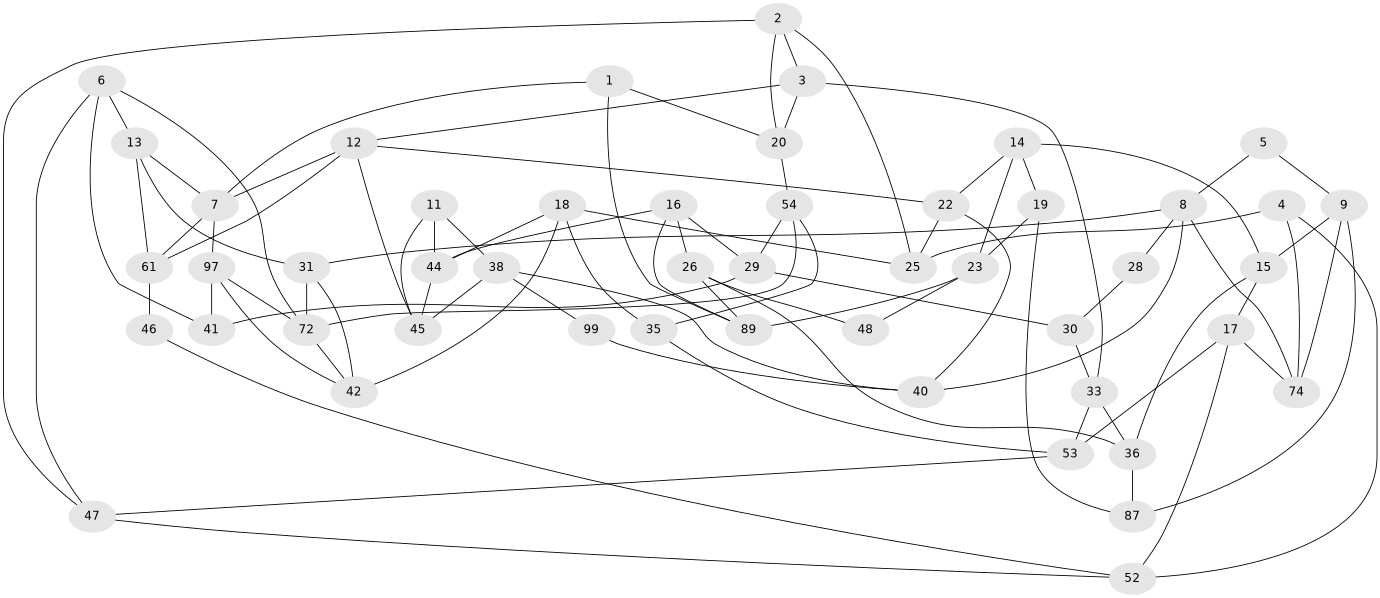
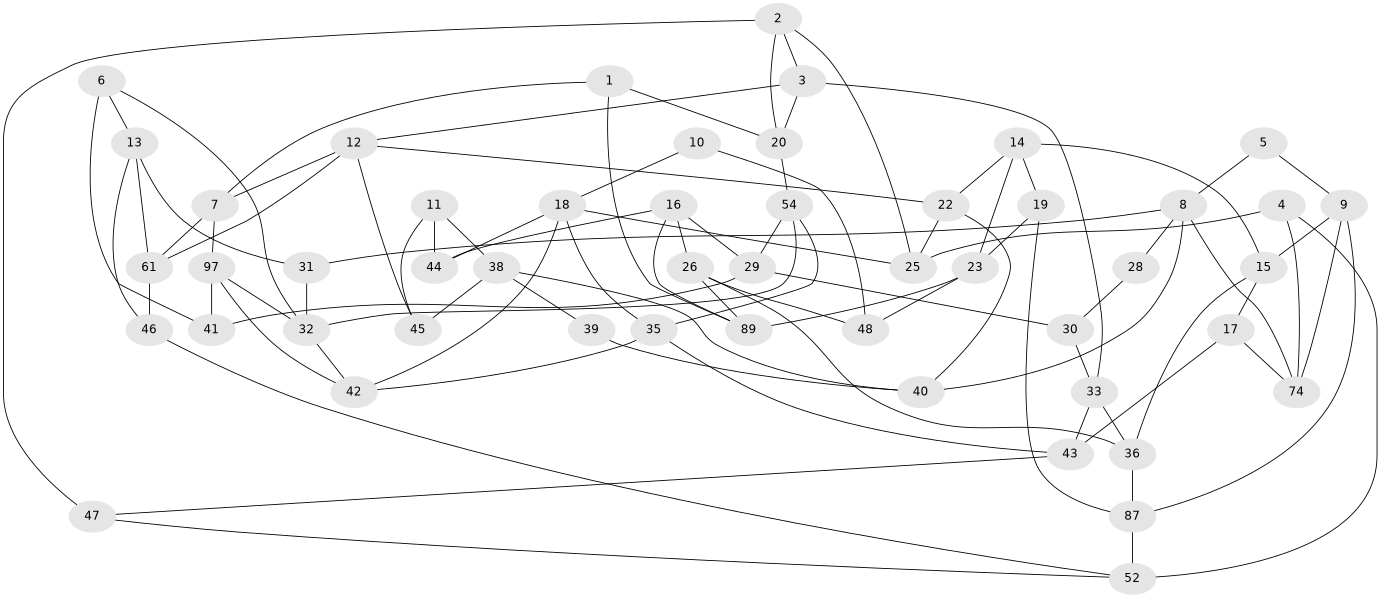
node "10": added
edge "13" -- "7": now "13" -- "46"
edge "6" -- "47": removed
edge "44" -- "45": removed
edge "31" -- "42": now "35" -- "42"
node "72": label "72" -> "32"
node "99": label "99" -> "39"
node "53": label "53" -> "43"
edge "17" -- "52": now "87" -- "52"
